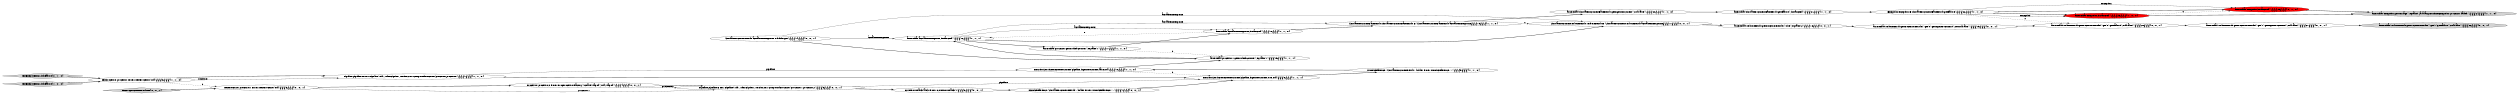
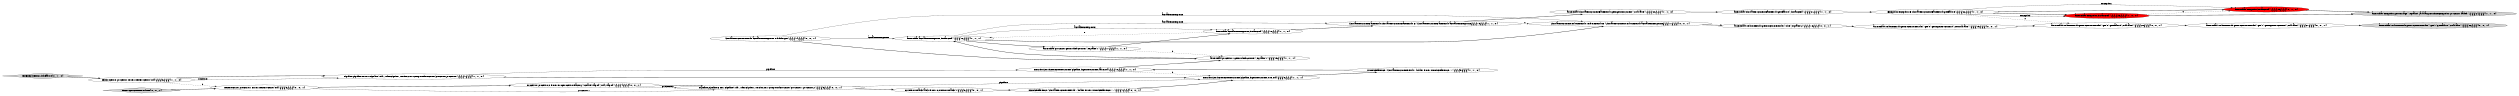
node "testExecuteItemWithFailure['1', '0', '0']": removed
